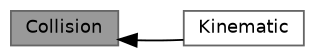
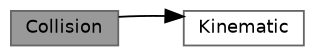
edge "Kinematic" -> "Collision": reversed
